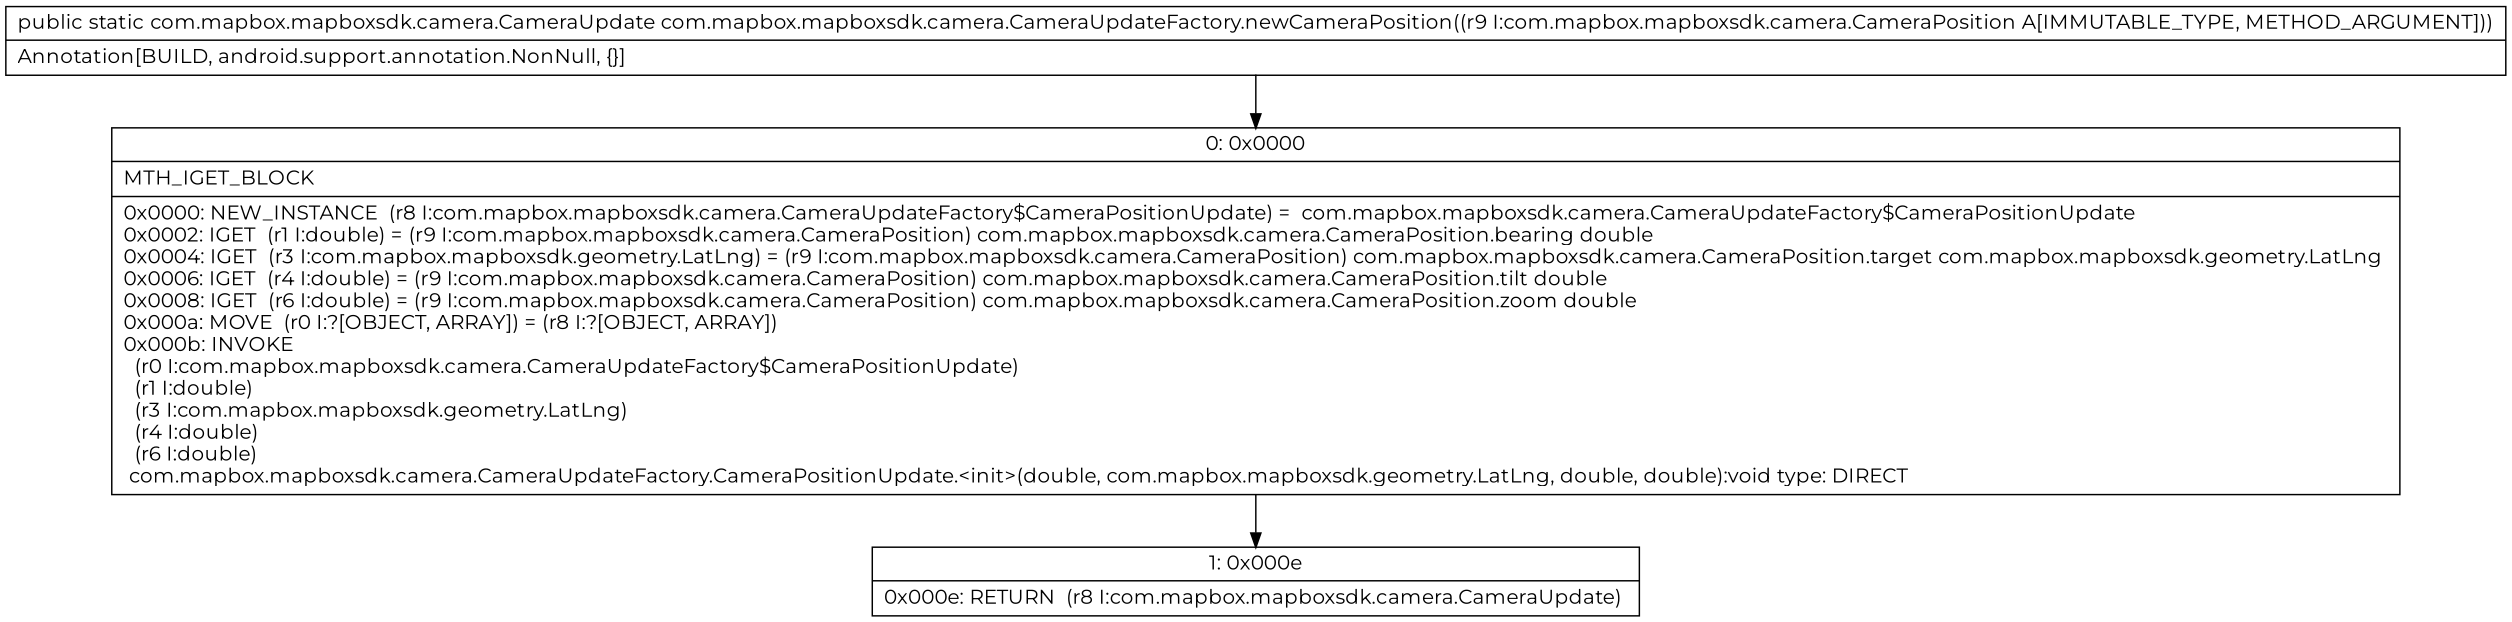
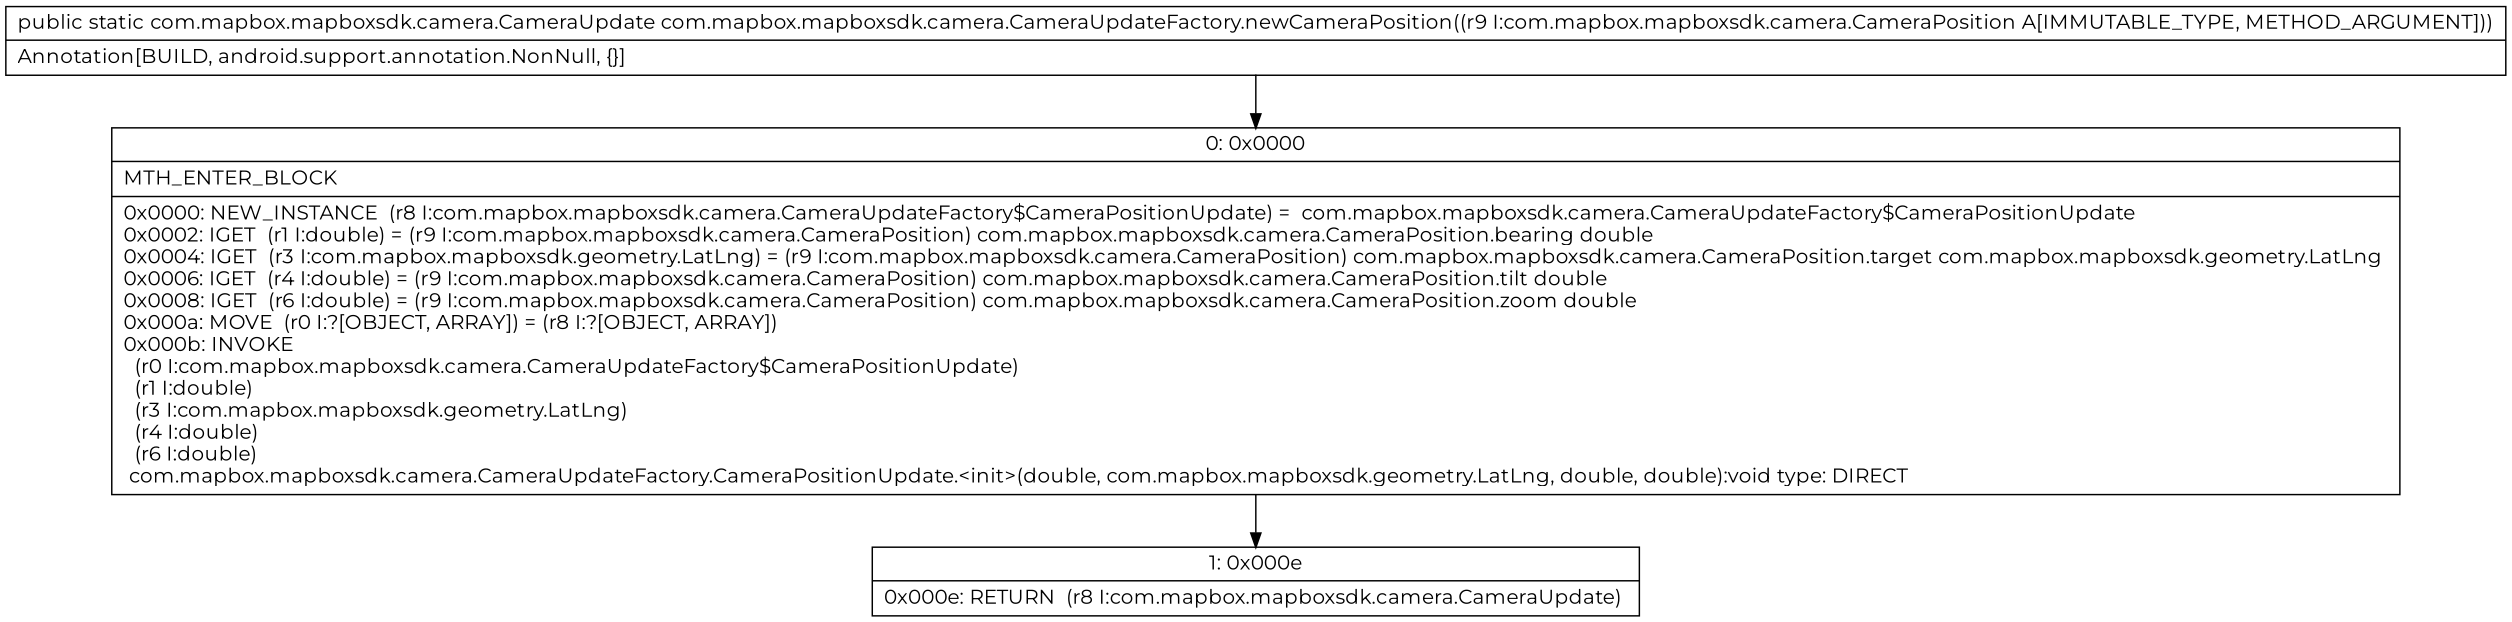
node "0: 0x0000": text "MTH_IGET_BLOCK" -> "MTH_ENTER_BLOCK"
